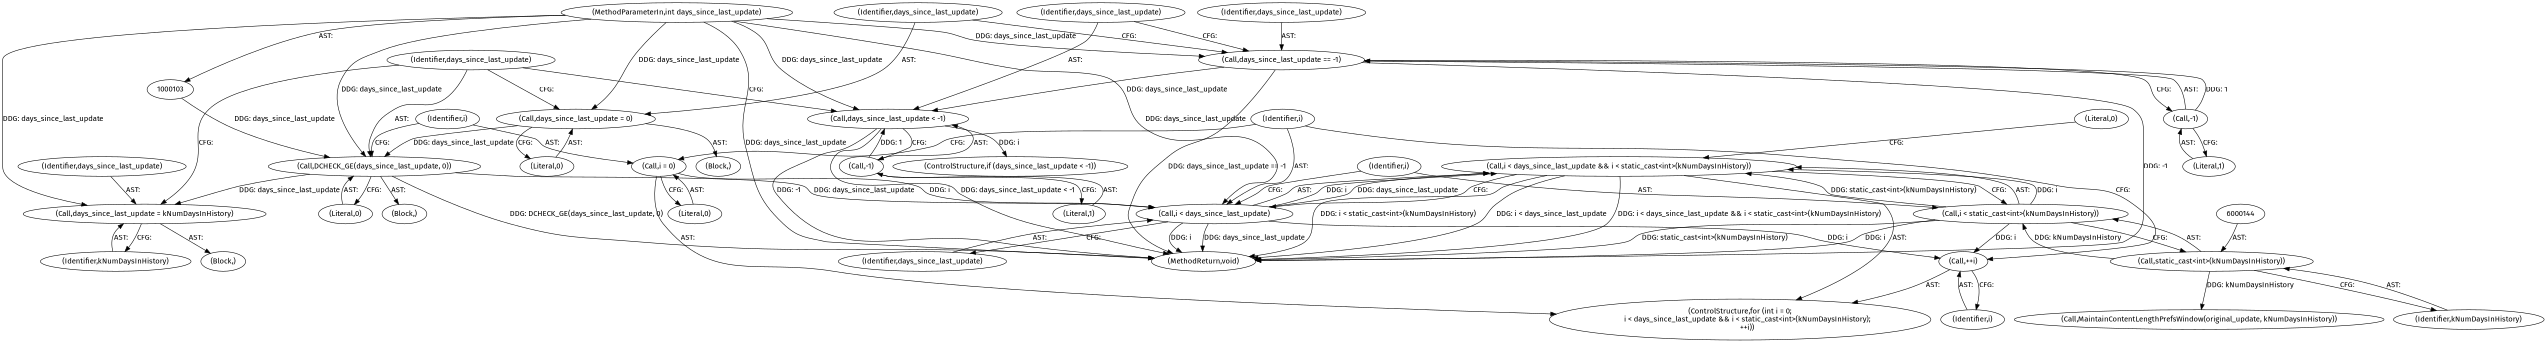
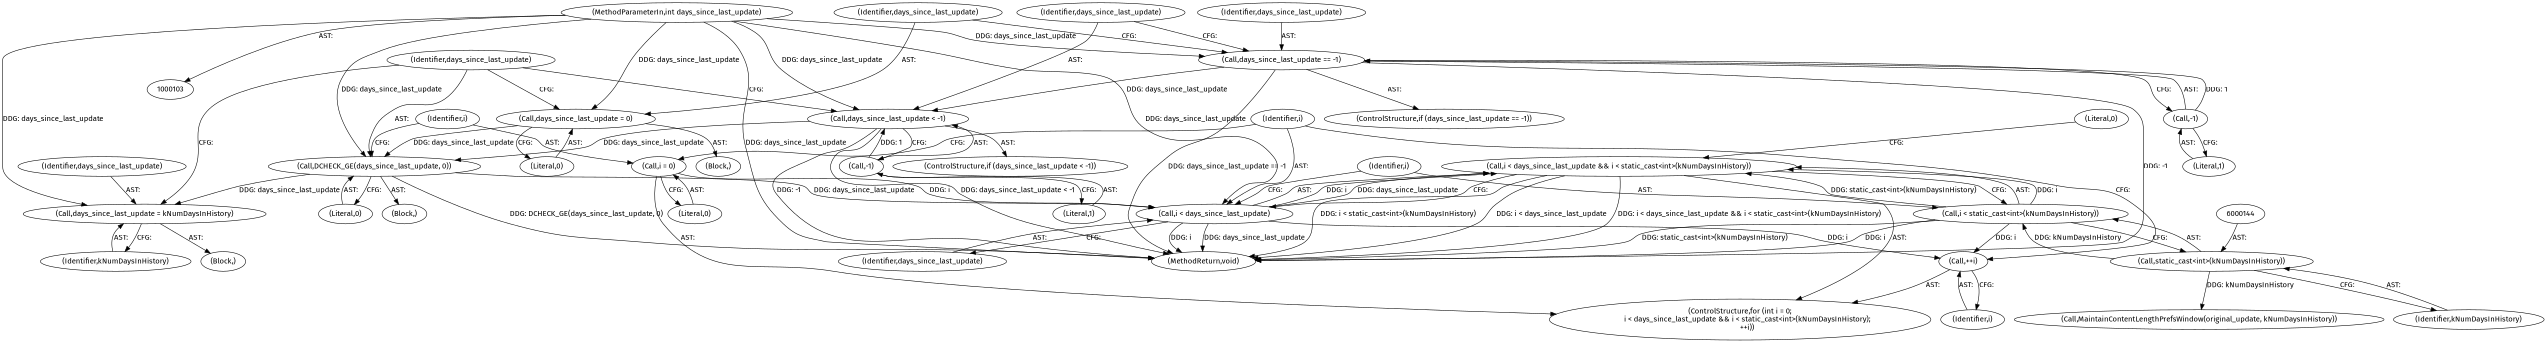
node "(ControlStructure,if (days_since_last_update == -1))": added
edge "1000103" -> "(Call,DCHECK_GE(days_since_last_update, 0))": now "(Call,days_since_last_update < -1)" -> "(Call,DCHECK_GE(days_since_last_update, 0))"
edge "(Call,days_since_last_update < -1)" -> "(ControlStructure,if (days_since_last_update < -1))": label "DDG: i" -> "AST: "
